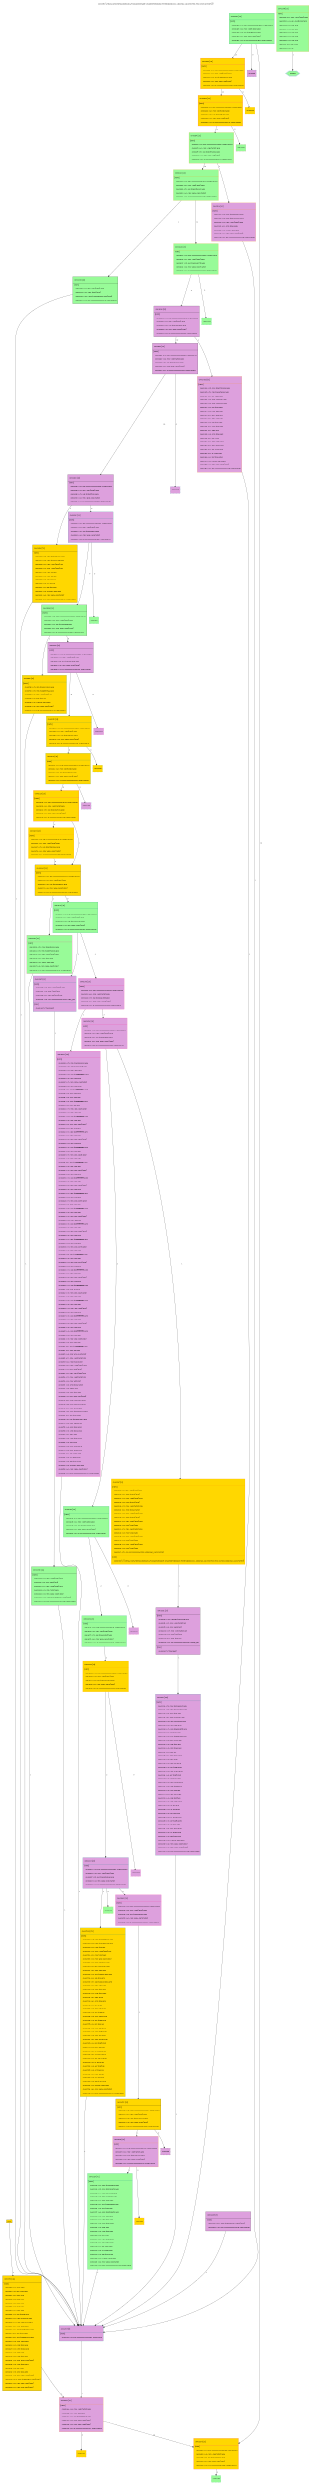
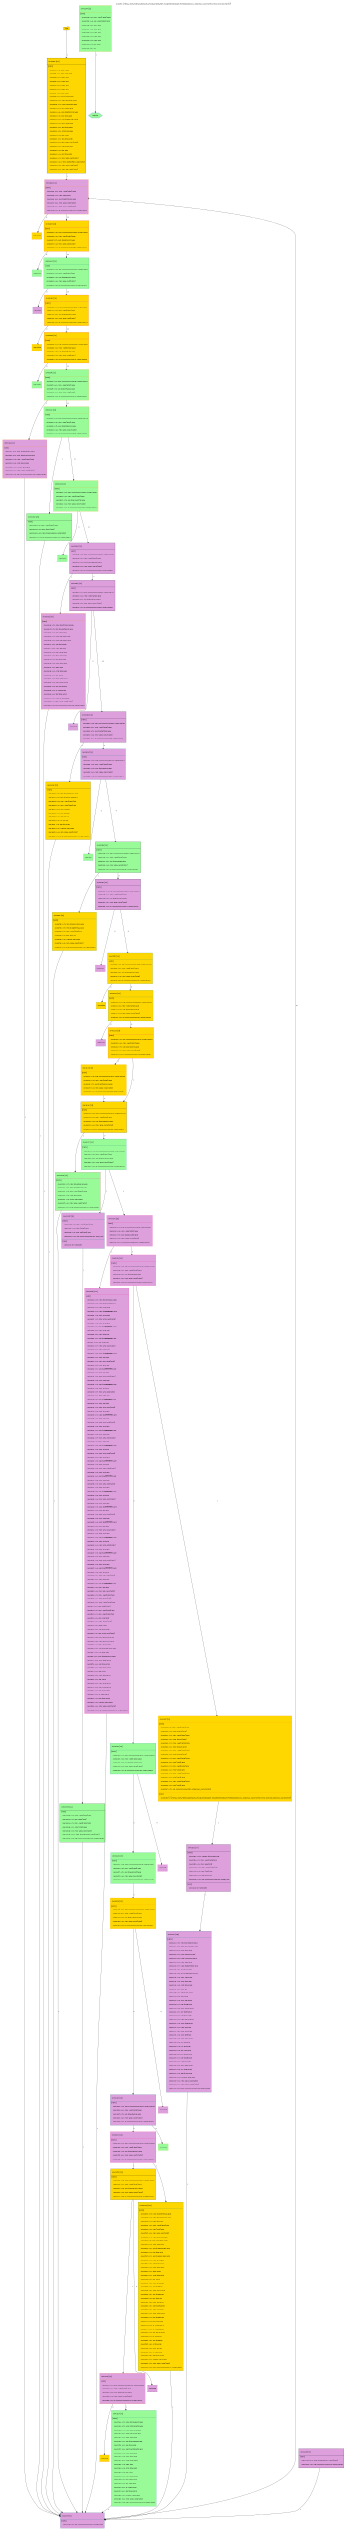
edge "0x401aa0 [28]" -> "0x401a84 [28]": reversed
edge "0x401d24 [28]" -> "0x402500 [159]": now "0x401d40 [28]" -> "0x402500 [159]"
